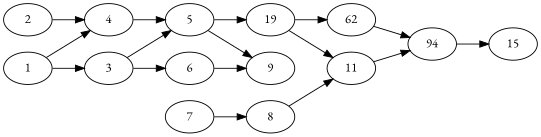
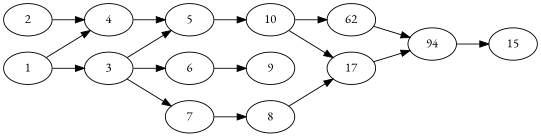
node "19": label "19" -> "10"
edge "5" -> "9": removed
node "11": label "11" -> "17"
edge "3" -> "7": added
